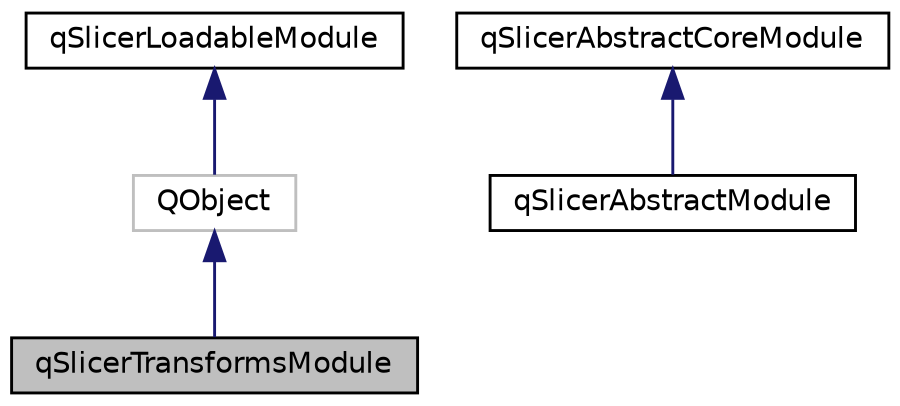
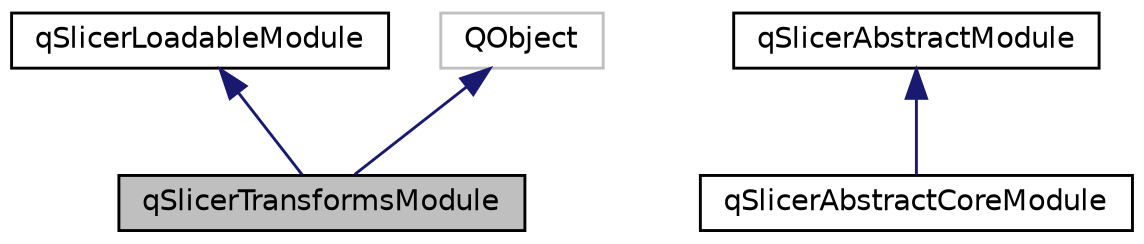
edge "QObject" -> "qSlicerLoadableModule": now "qSlicerTransformsModule" -> "qSlicerLoadableModule"
edge "qSlicerAbstractModule" -> "qSlicerAbstractCoreModule": reversed
